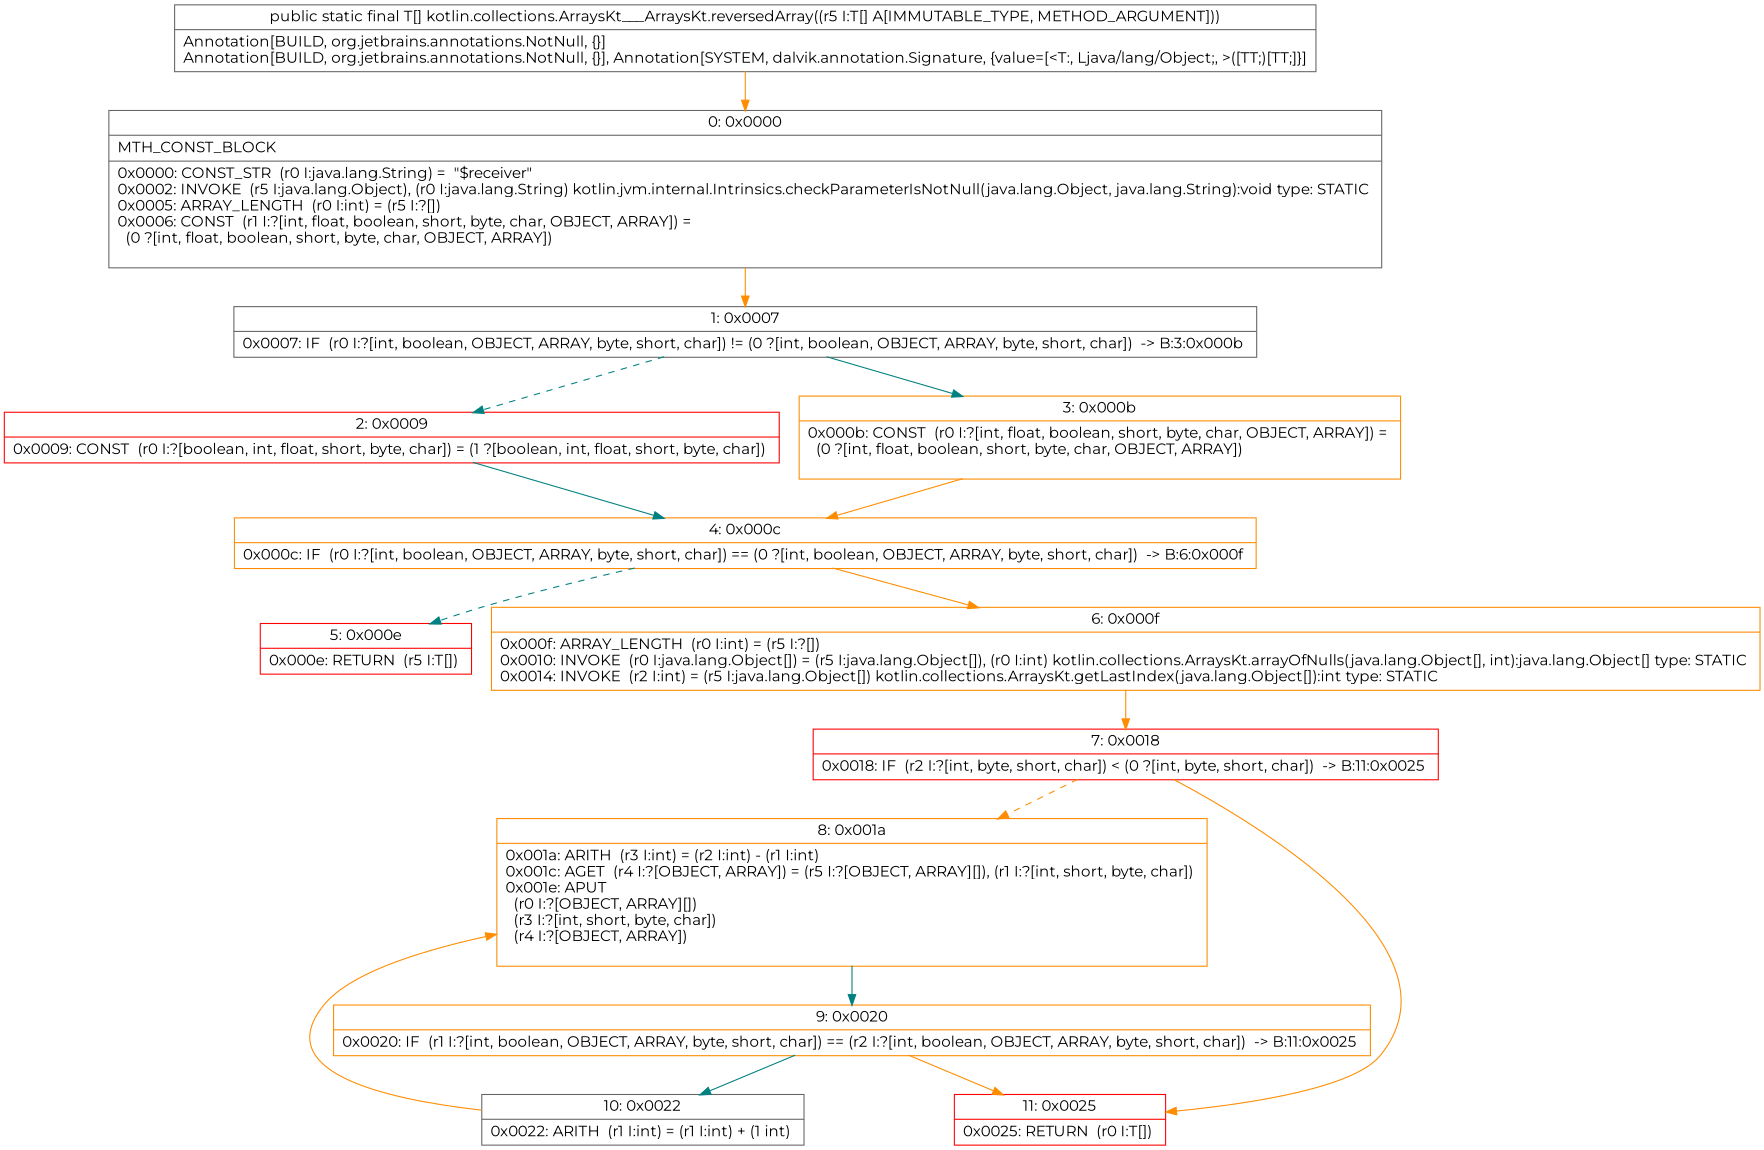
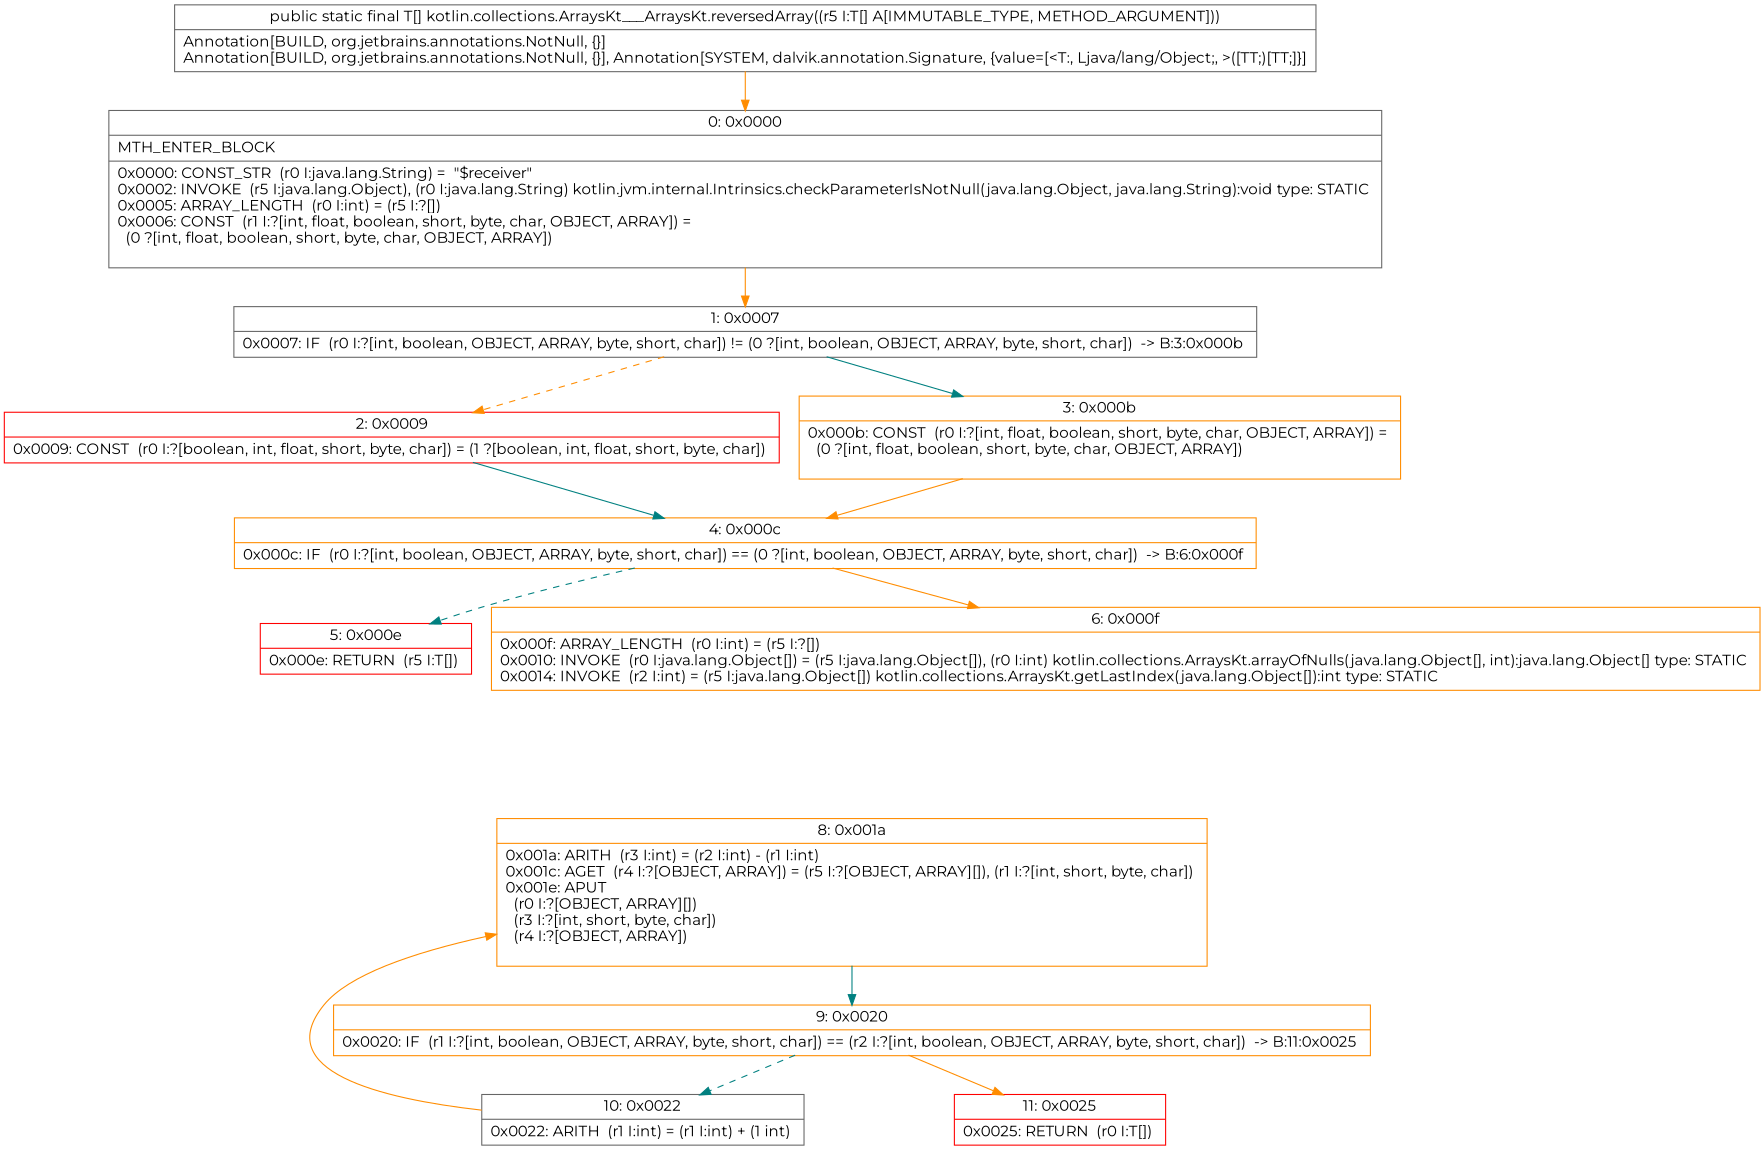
node "0: 0x0000": text "MTH_CONST_BLOCK" -> "MTH_ENTER_BLOCK"
edge "1: 0x0007" -> "2: 0x0009": color teal -> darkorange
node "7: 0x0018": removed
edge "9: 0x0020" -> "10: 0x0022": style solid -> dashed
